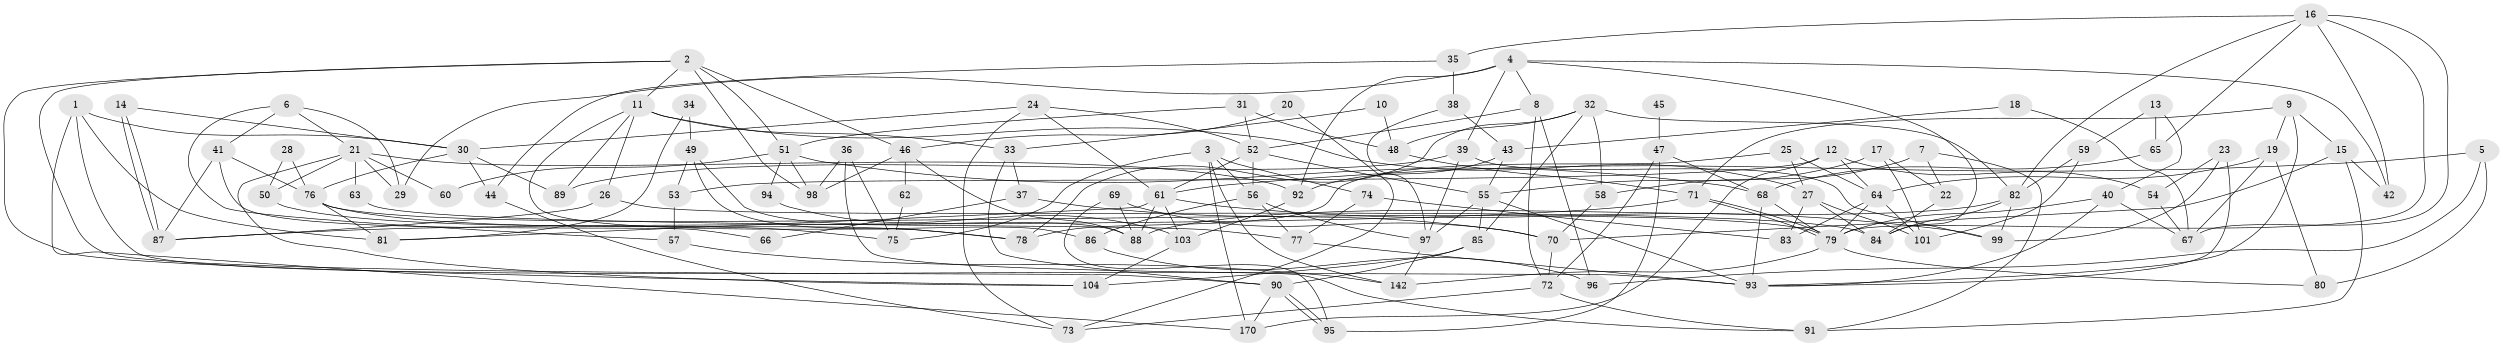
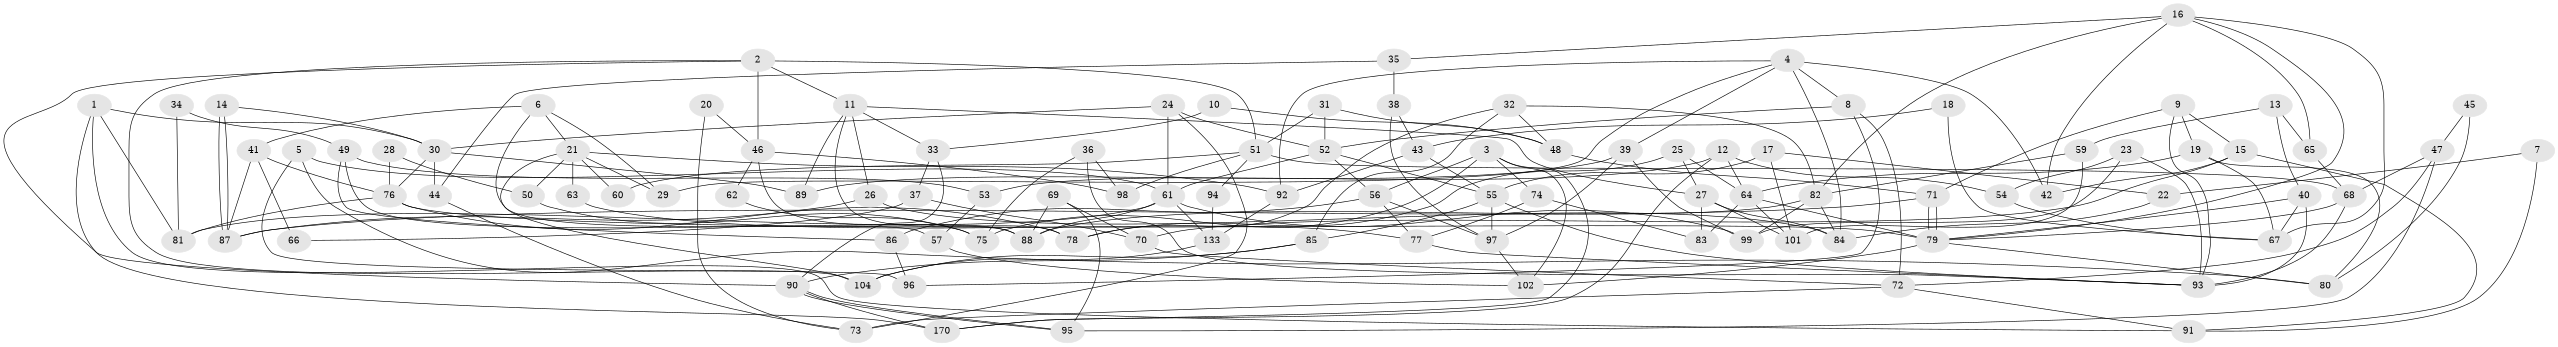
edge "2" -- "98": removed
node "58": removed
edge "45" -- "80": added
node "103": label "103" -> "133"
node "142": label "142" -> "102"
